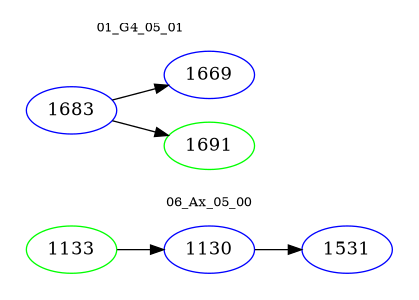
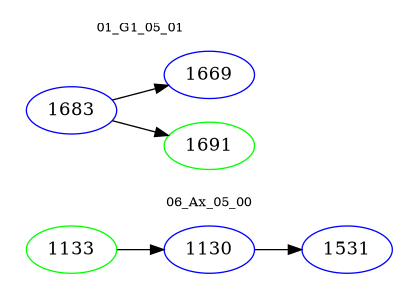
cluster "01_G4_05_01": label "01_G4_05_01" -> "01_G1_05_01"
